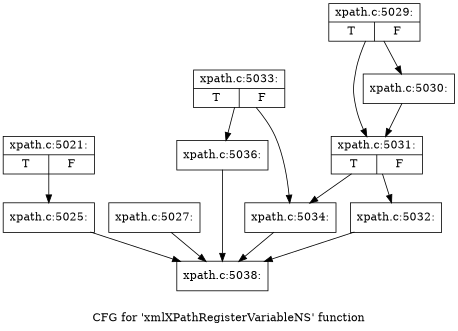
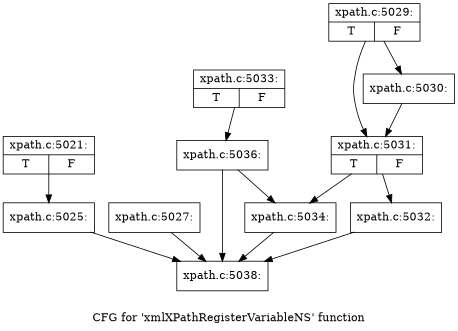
edge "xpath.c:5033:" -> "xpath.c:5034:": now "xpath.c:5036:" -> "xpath.c:5034:"
